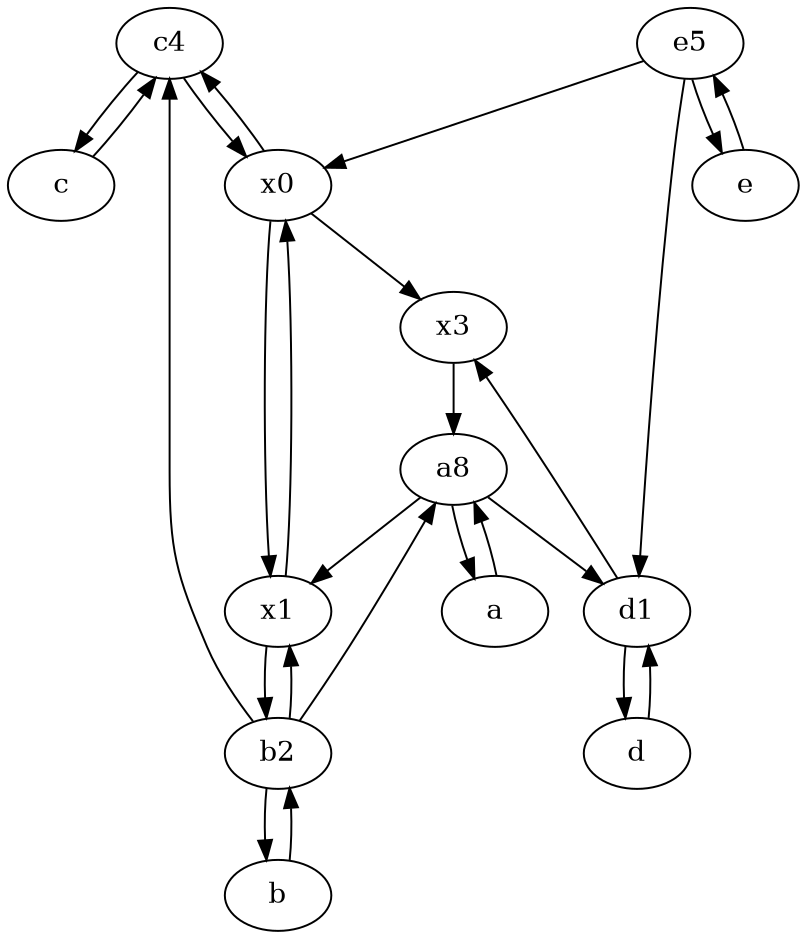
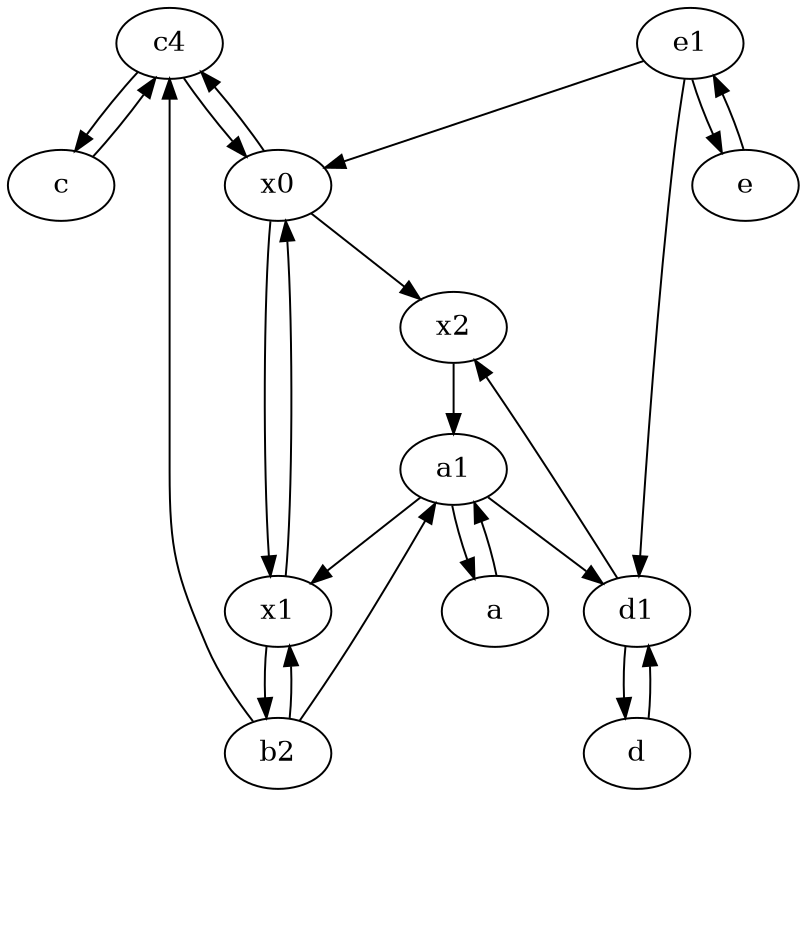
node "e5": label "e5" -> "e1"
node "x3": label "x3" -> "x2"
node "a8": label "a8" -> "a1"
node "b": removed
